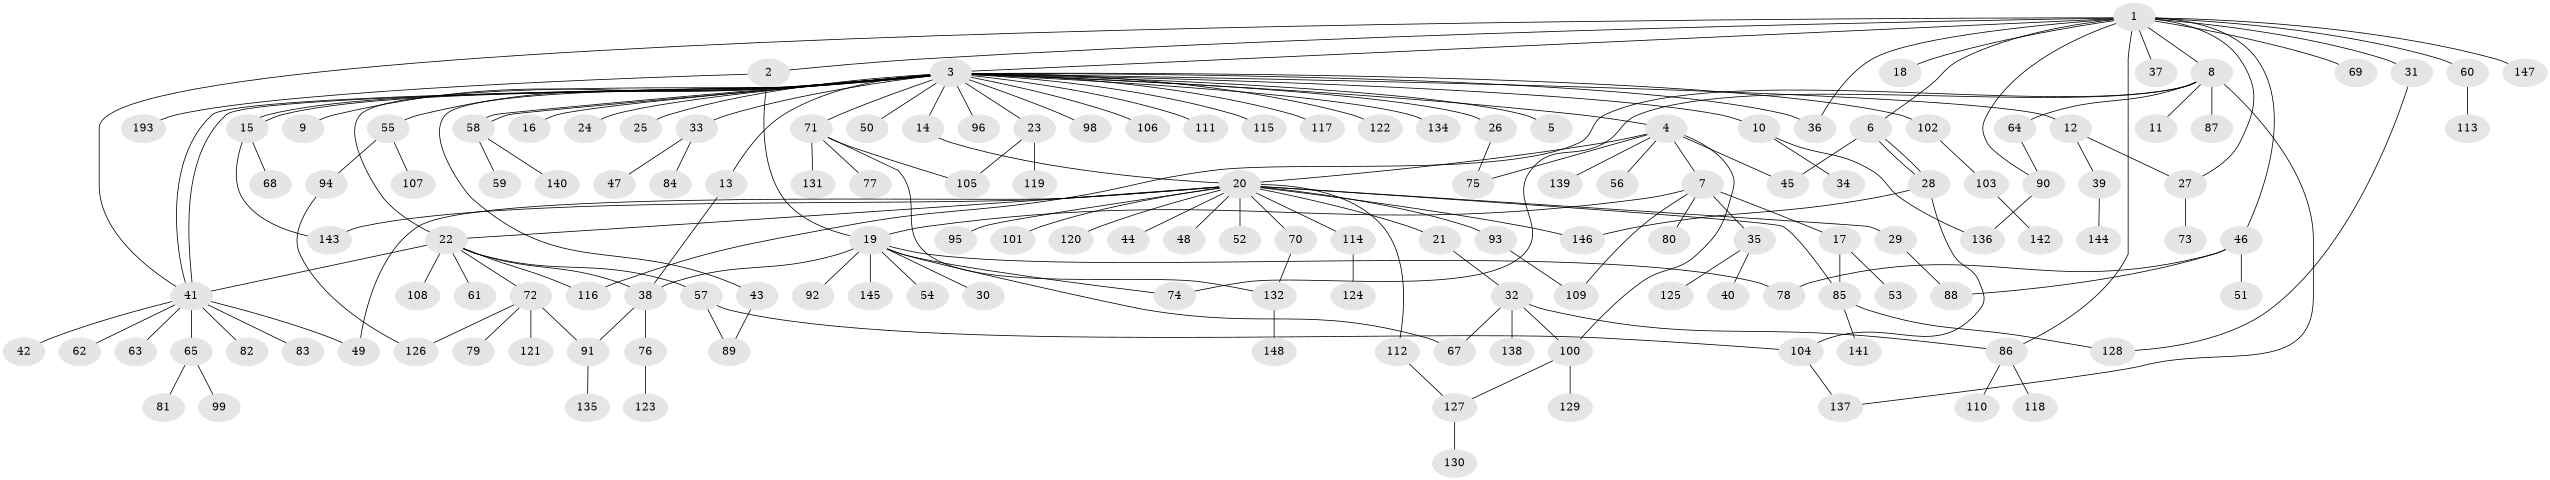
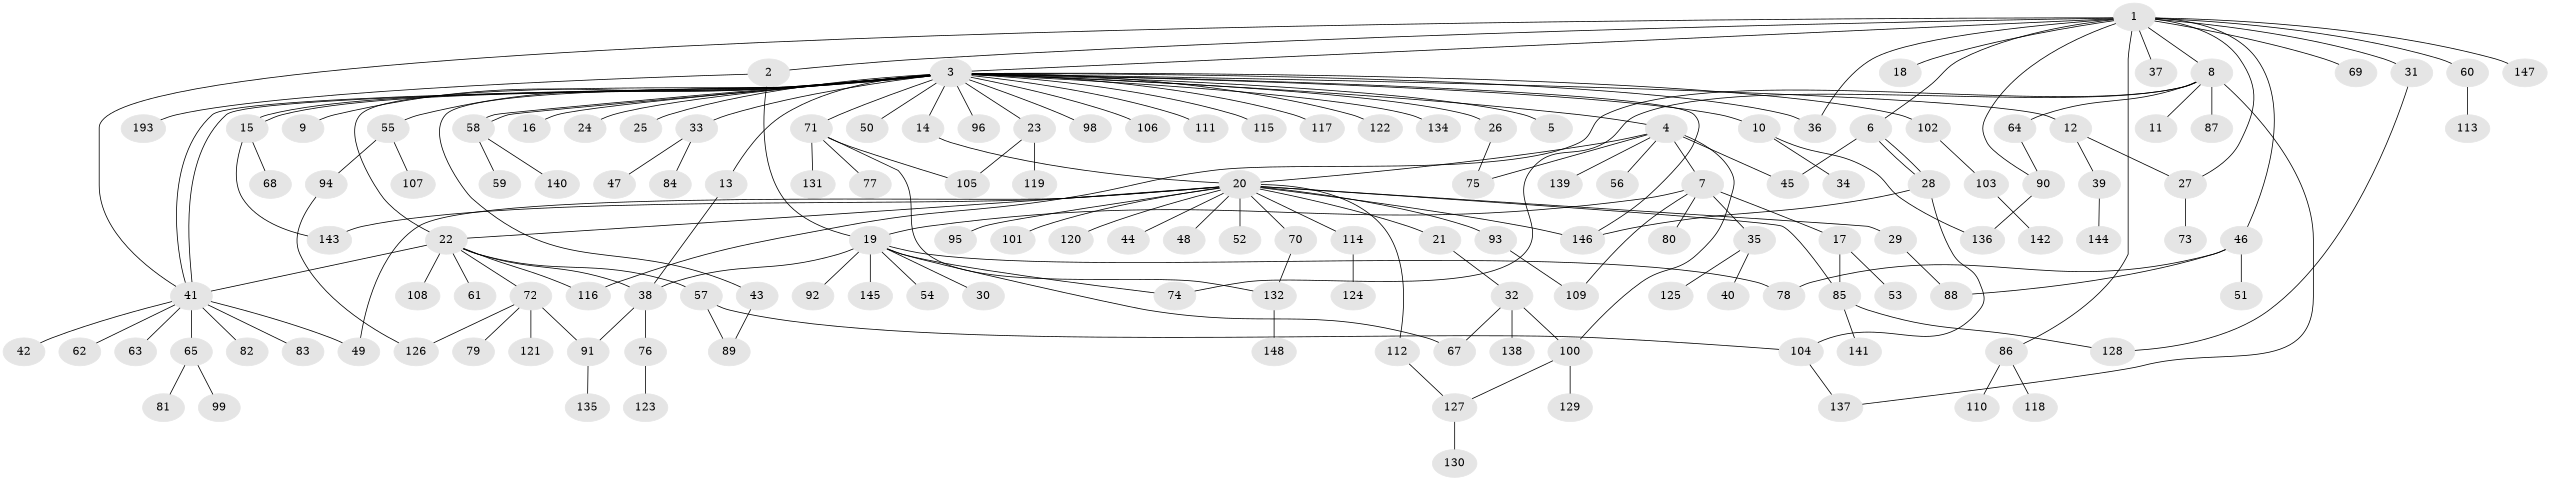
edge "3" -- "146": added
edge "32" -- "86": removed
